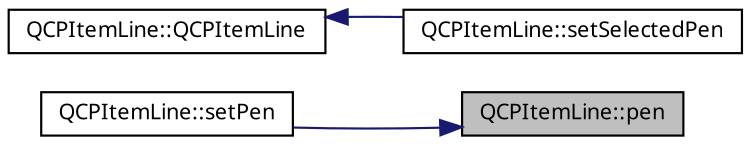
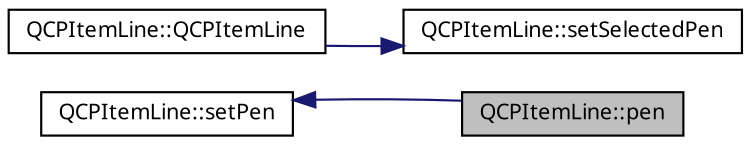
edge "QCPItemLine::setSelectedPen" -> "QCPItemLine::QCPItemLine": reversed
edge "QCPItemLine::setPen" -> "QCPItemLine::pen": reversed
